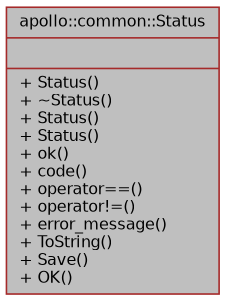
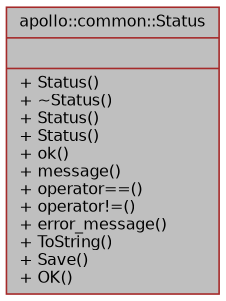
node "apollo::common::Status": text "+ code()" -> "+ message()"
